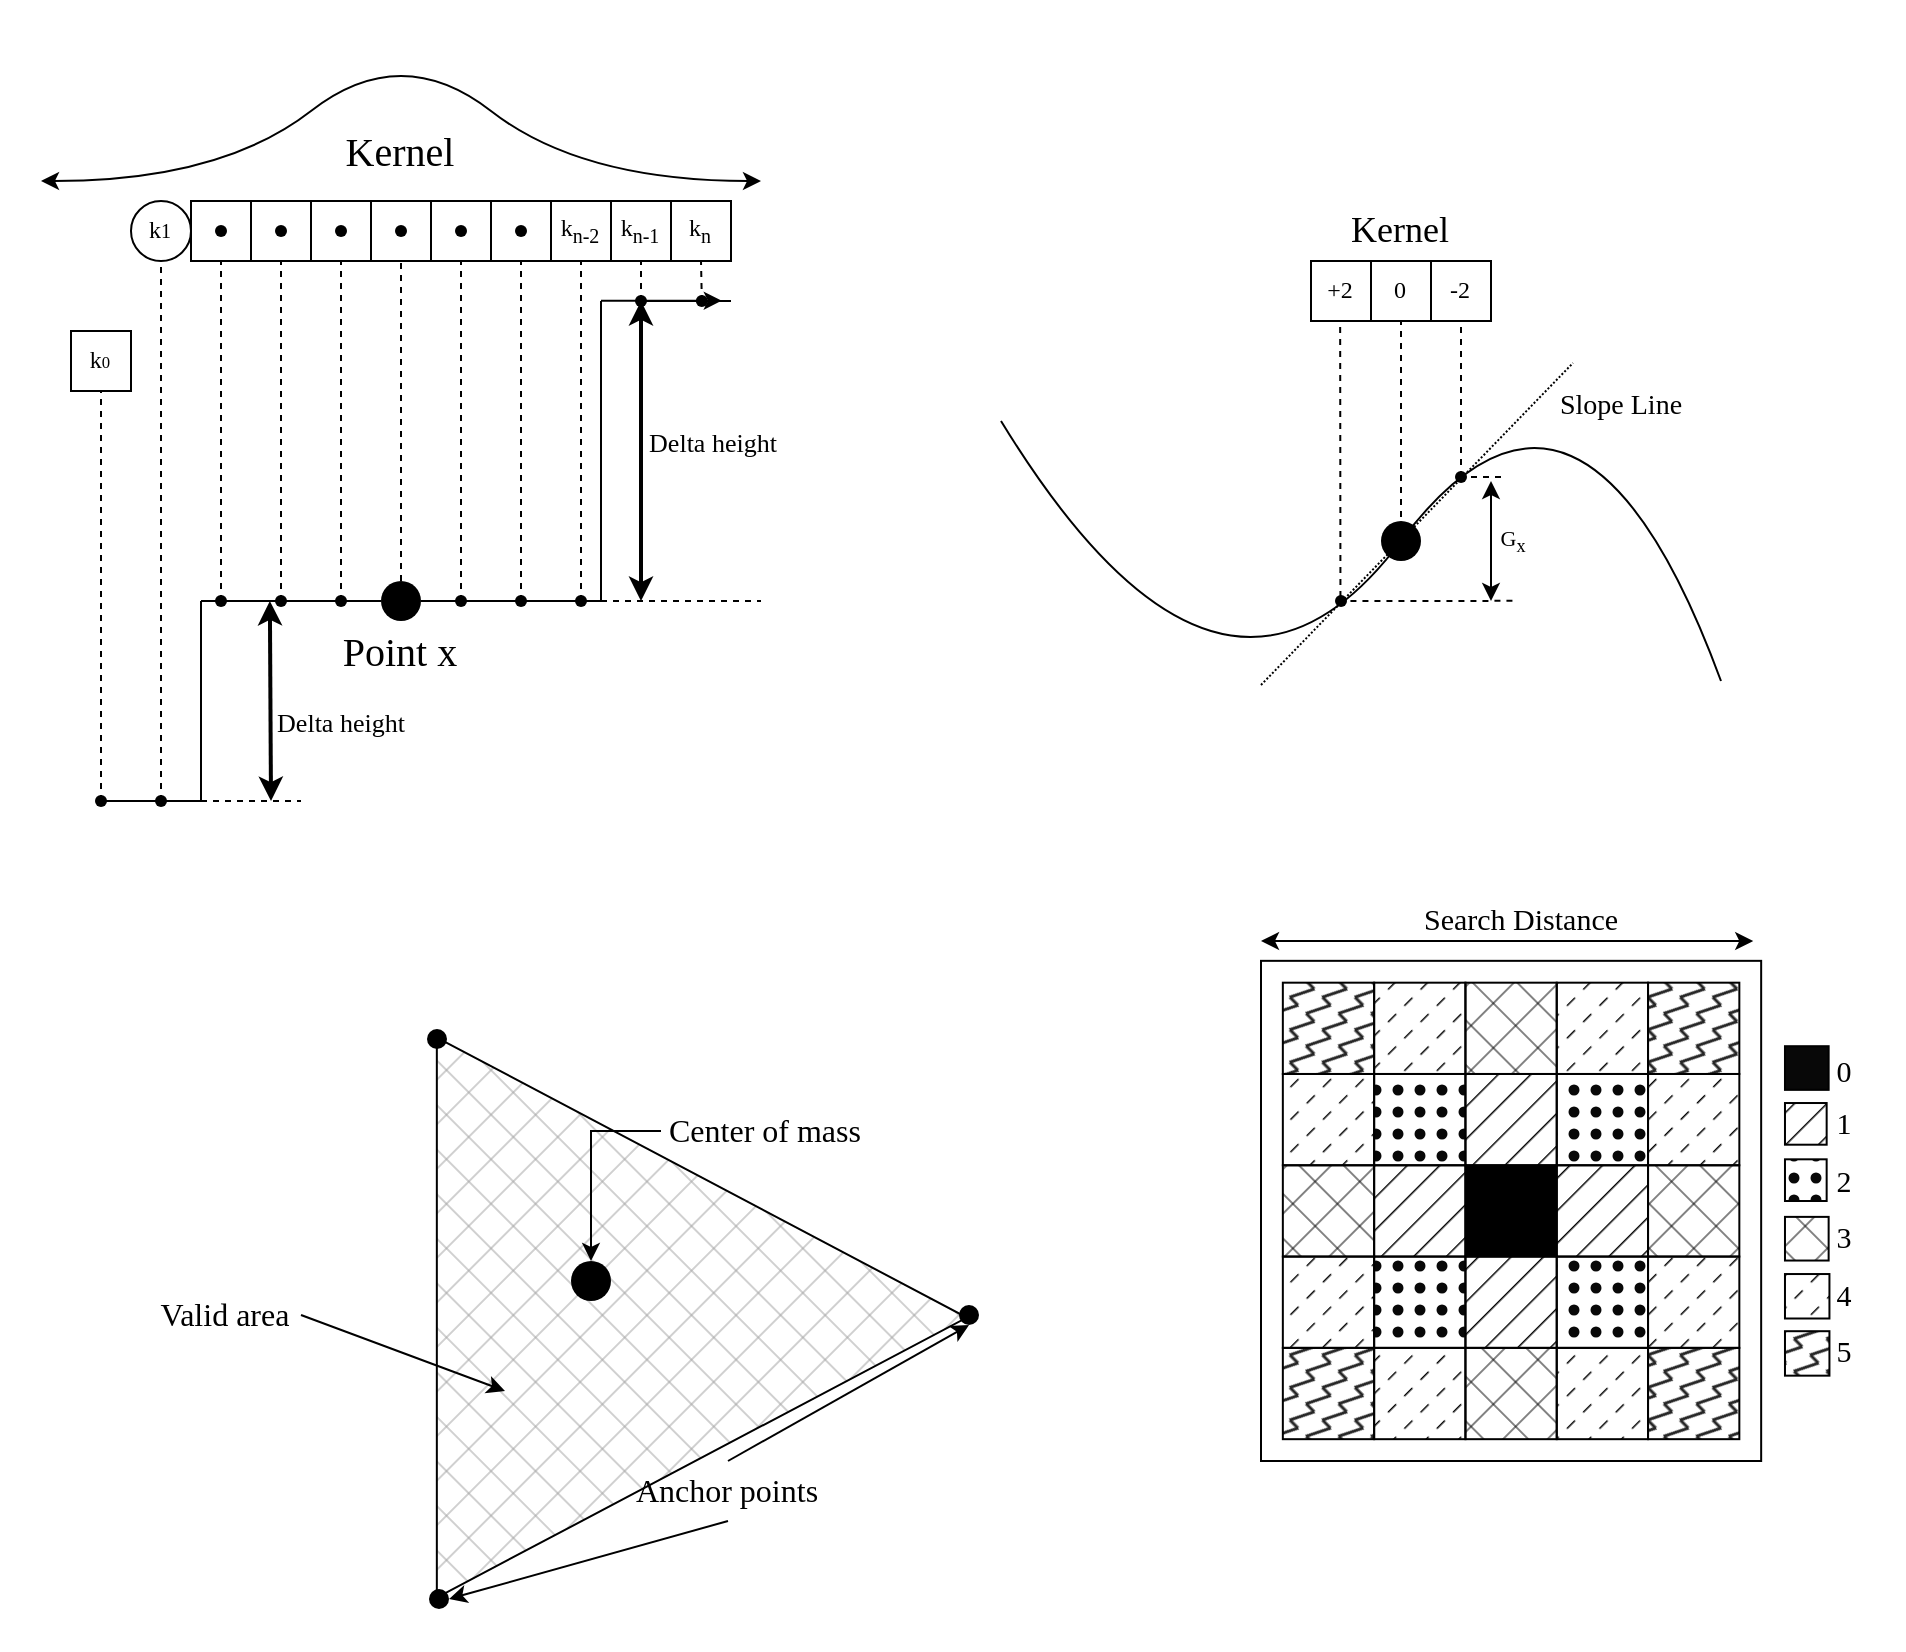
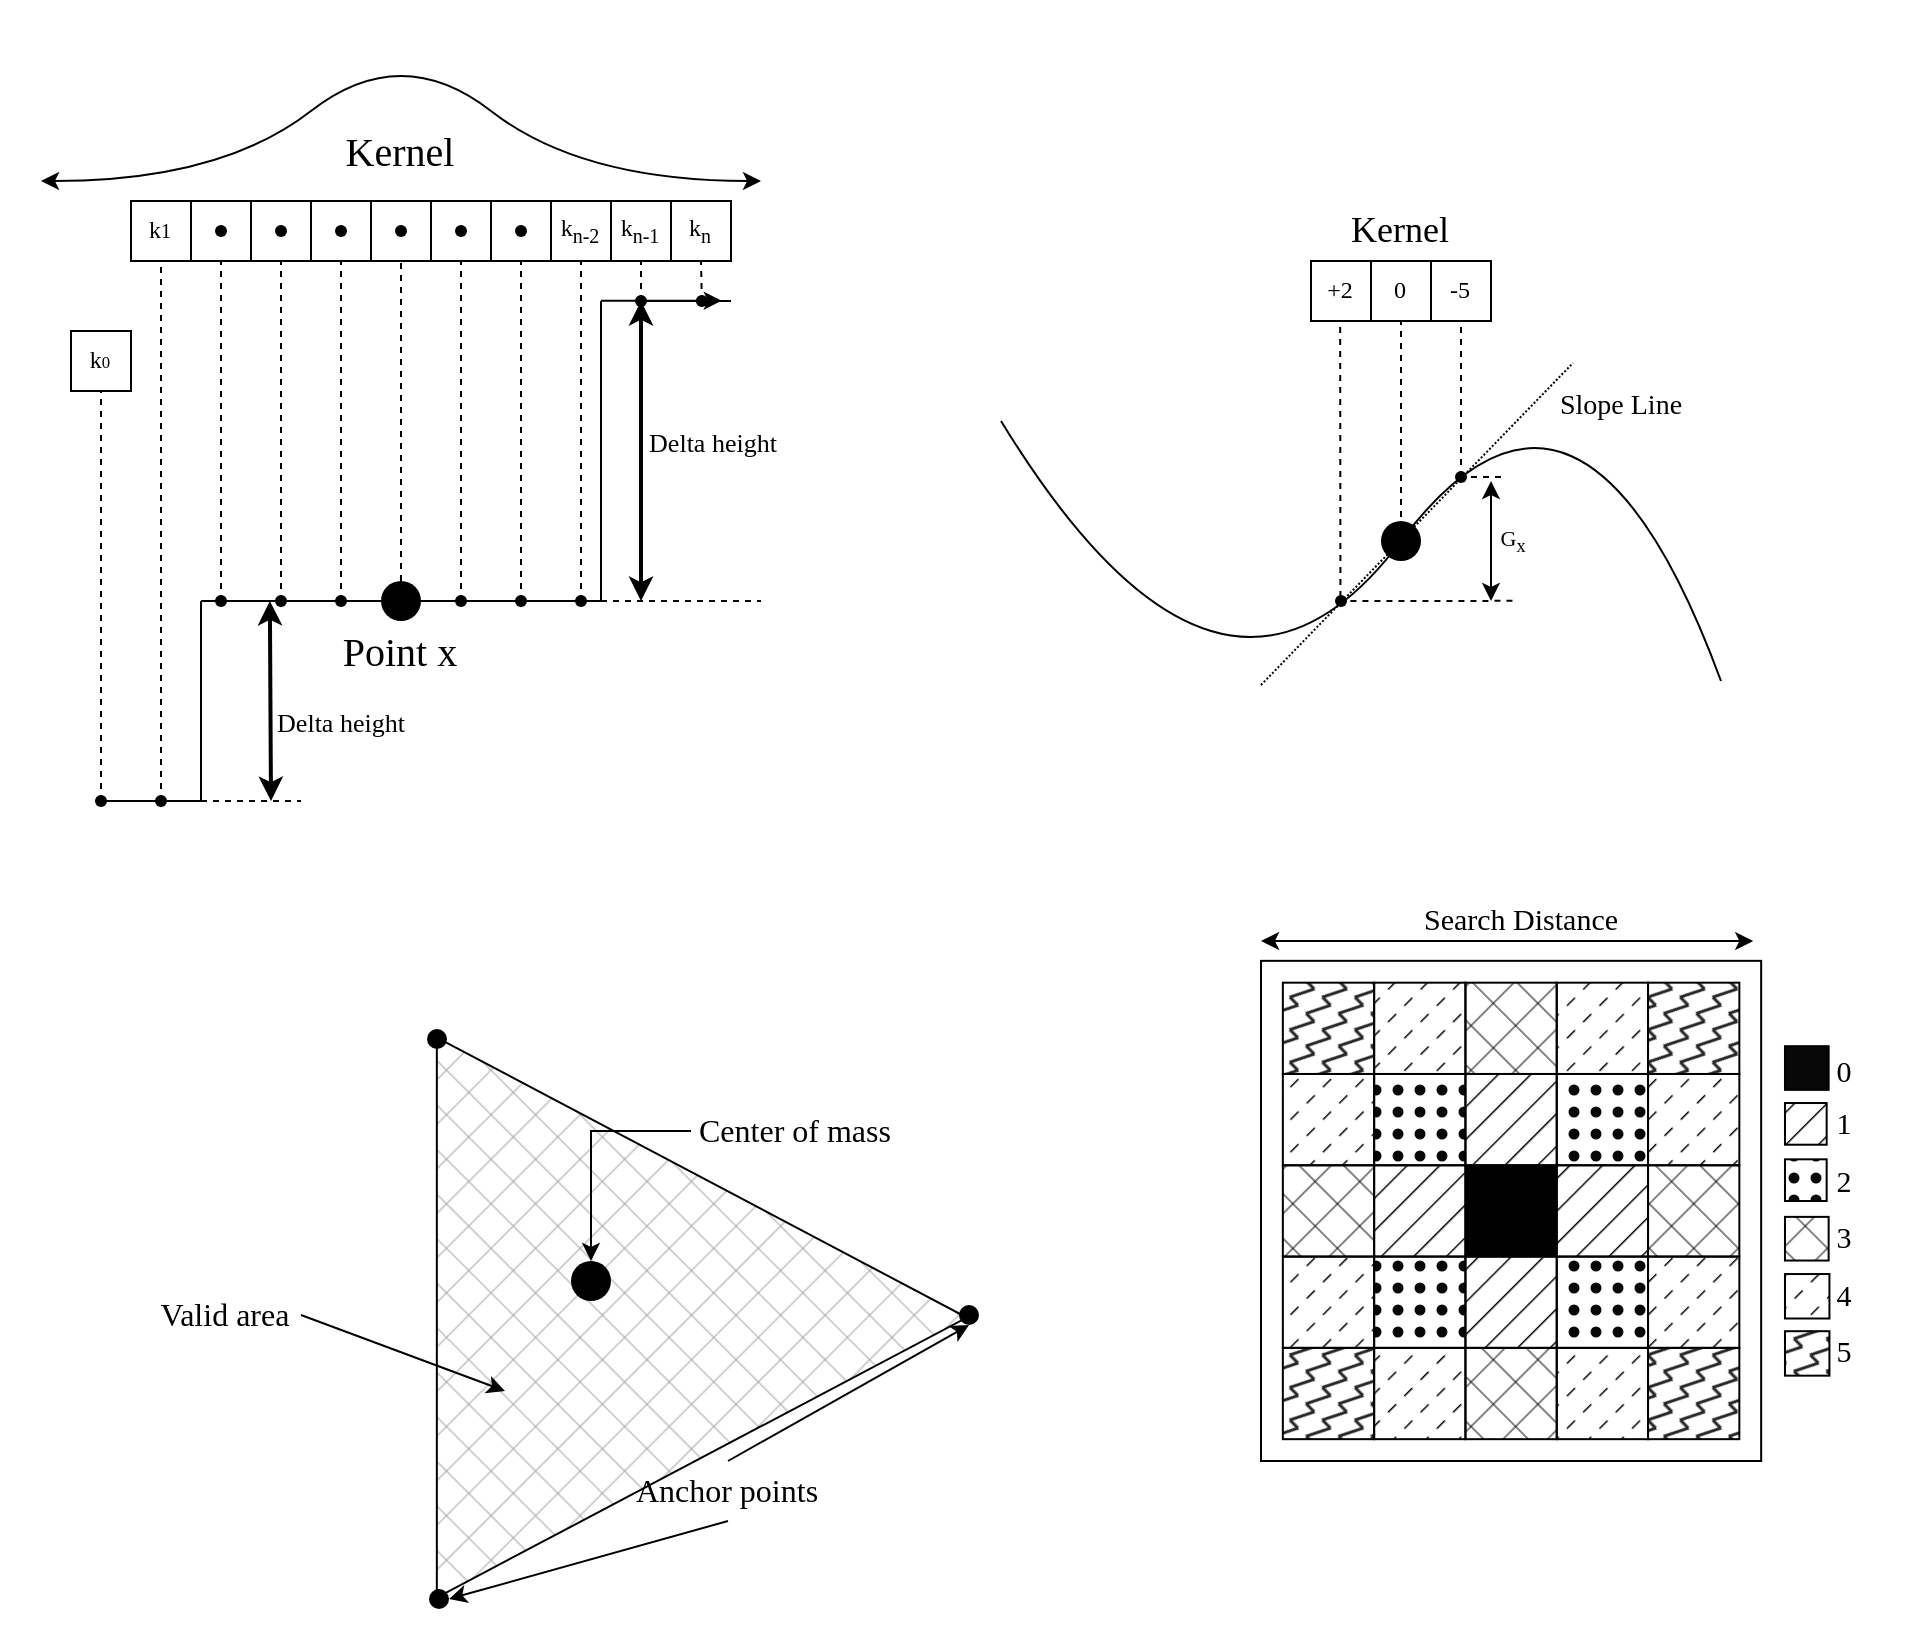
node "k1": shape ellipse -> rectangle
node "-2": label "-2" -> "-5"
node "Center of mass": moved (766, 1131) -> (796, 1131)
